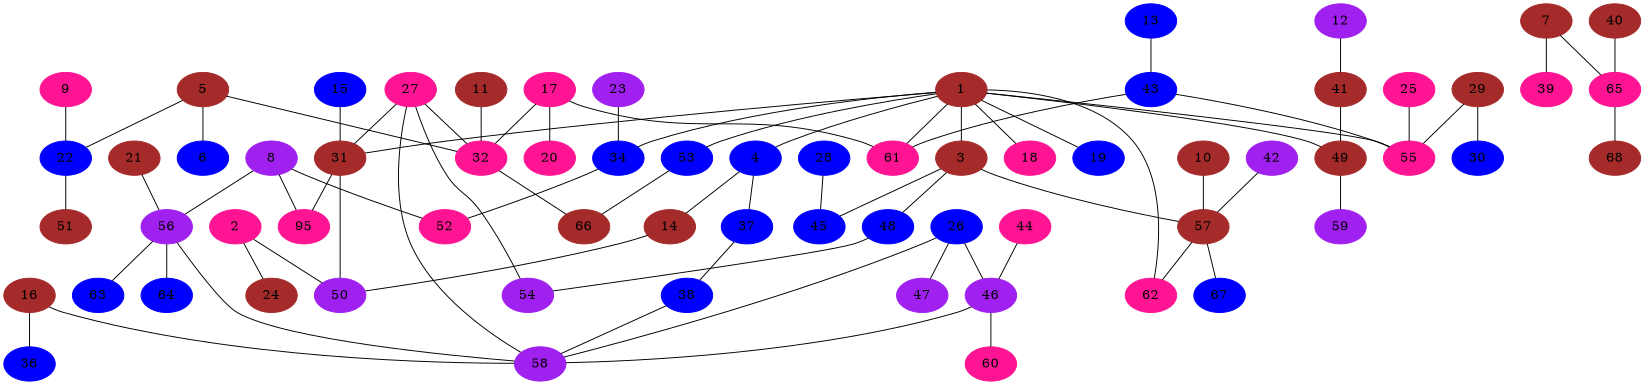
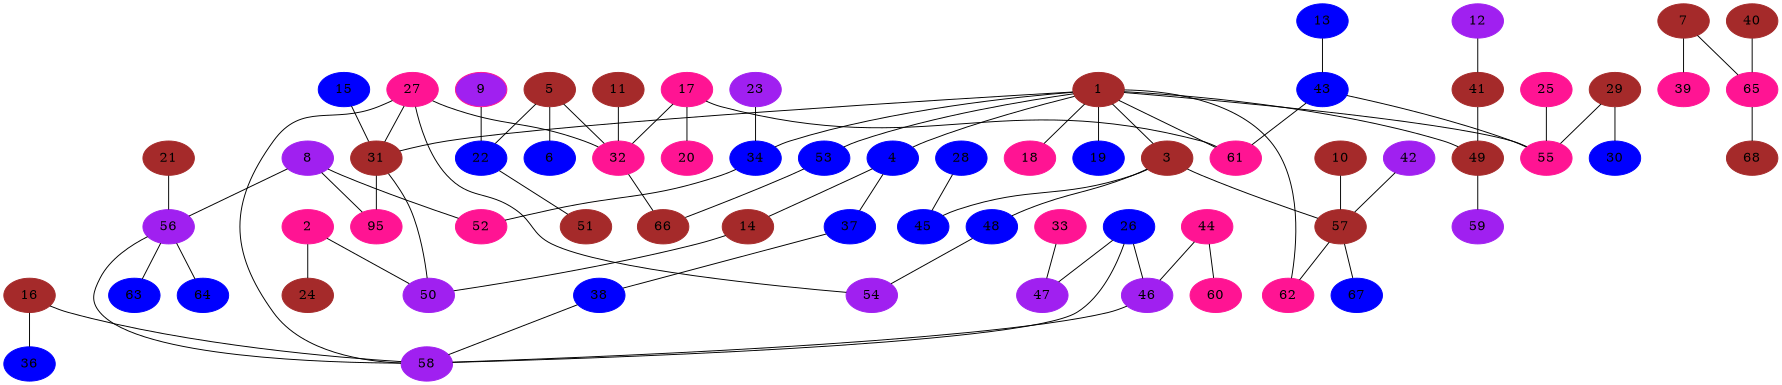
node "9": fillcolor deeppink -> purple
node "33": added
edge "46" -- "60": now "44" -- "60"
